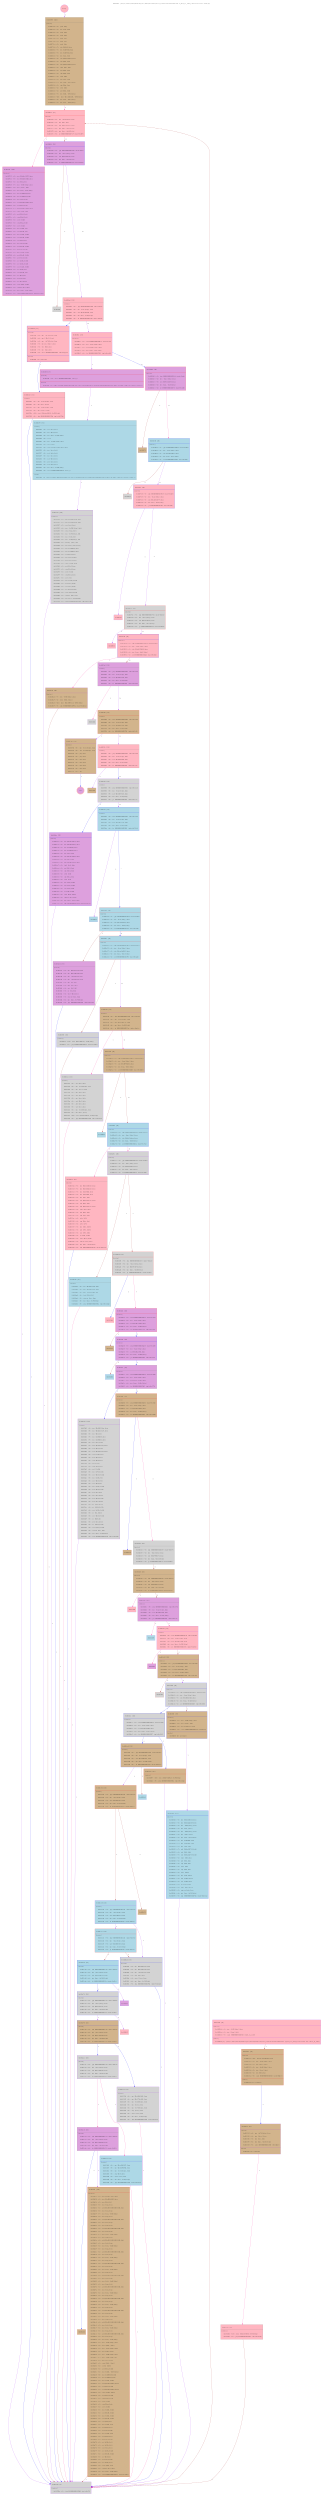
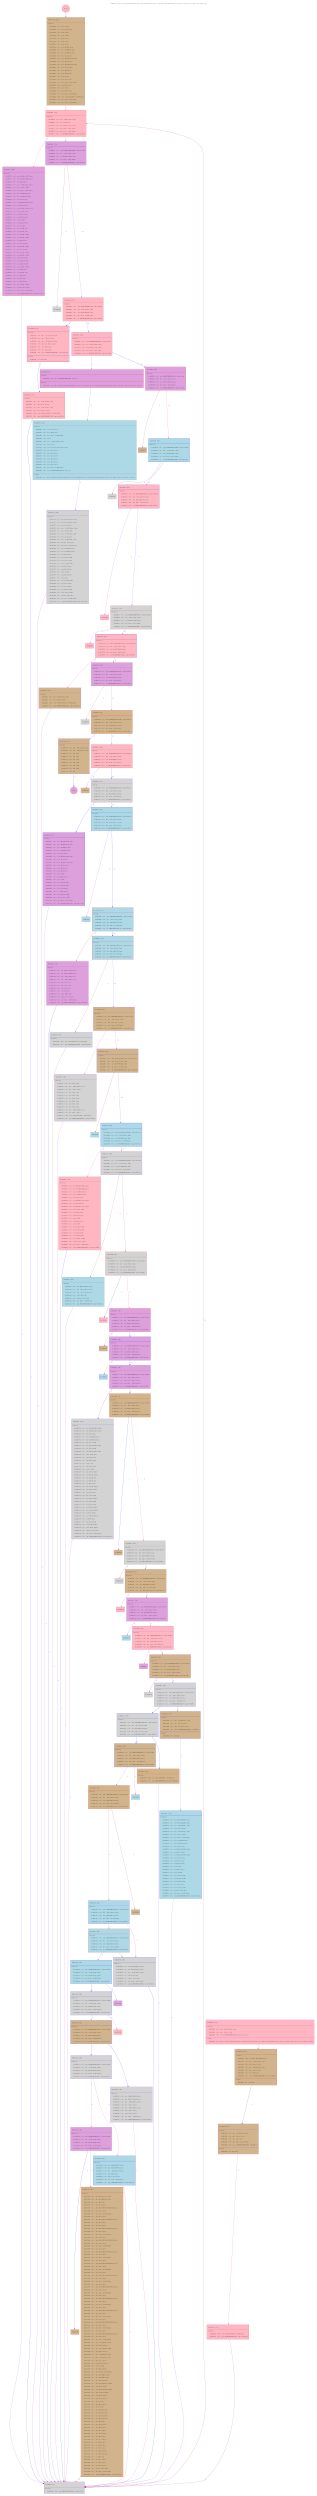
node "0x4020c4": added
